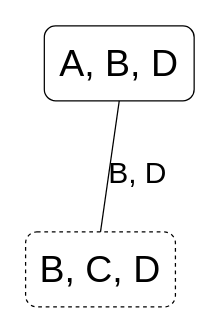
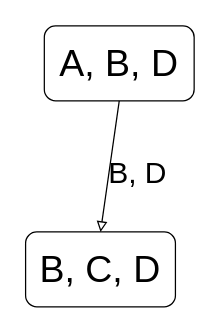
edge "A, B, D" -- "B, C, D": arrowhead none -> block
node "B, C, D": style dashed -> solid
